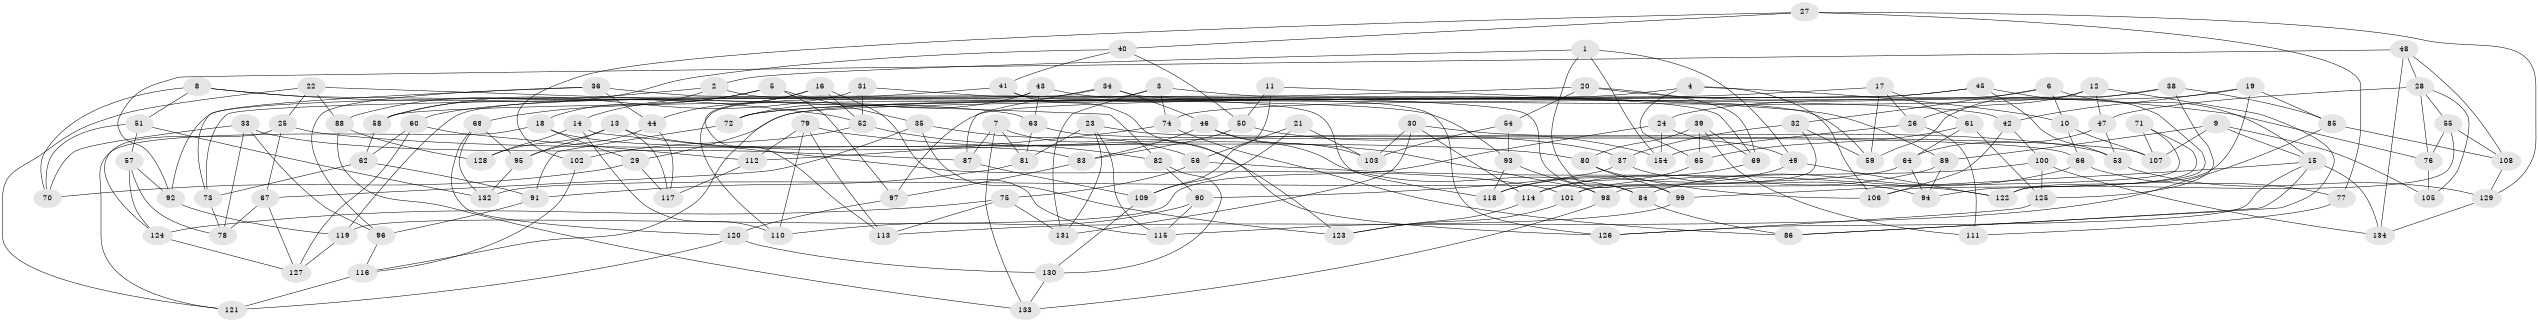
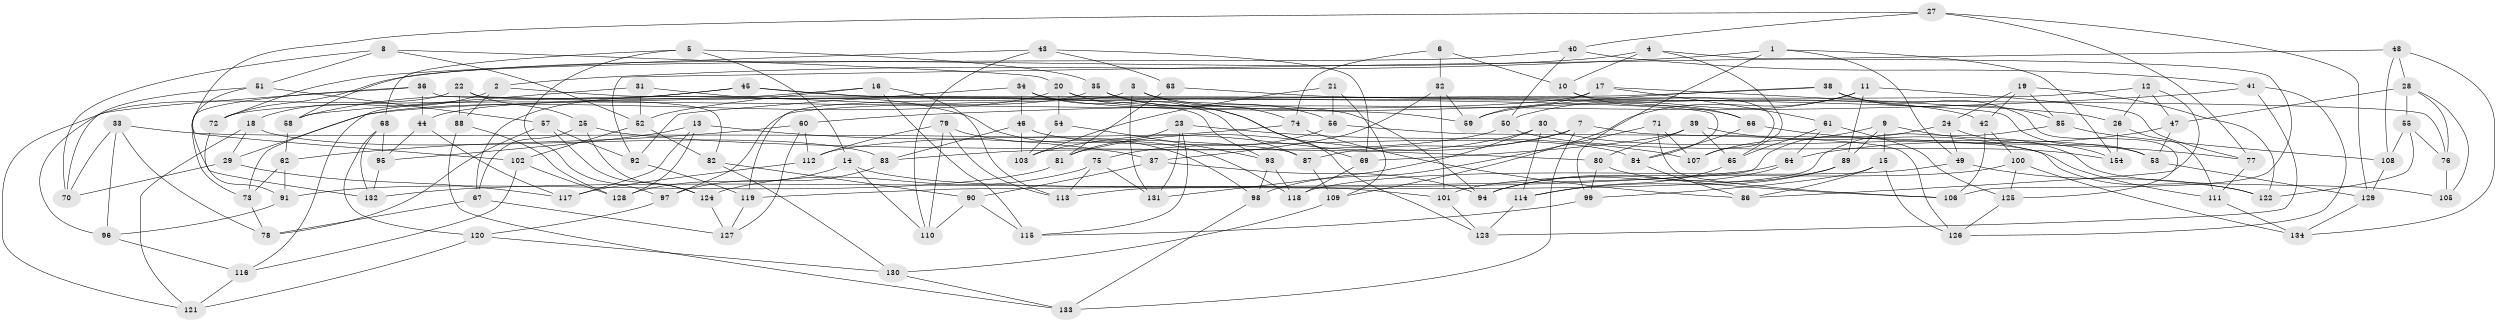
edge "8" -- "63": now "8" -- "20"
edge "6" -- "15": removed
edge "11" -- "77": added
edge "102" -- "128": added
edge "15" -- "134": now "111" -- "134"
